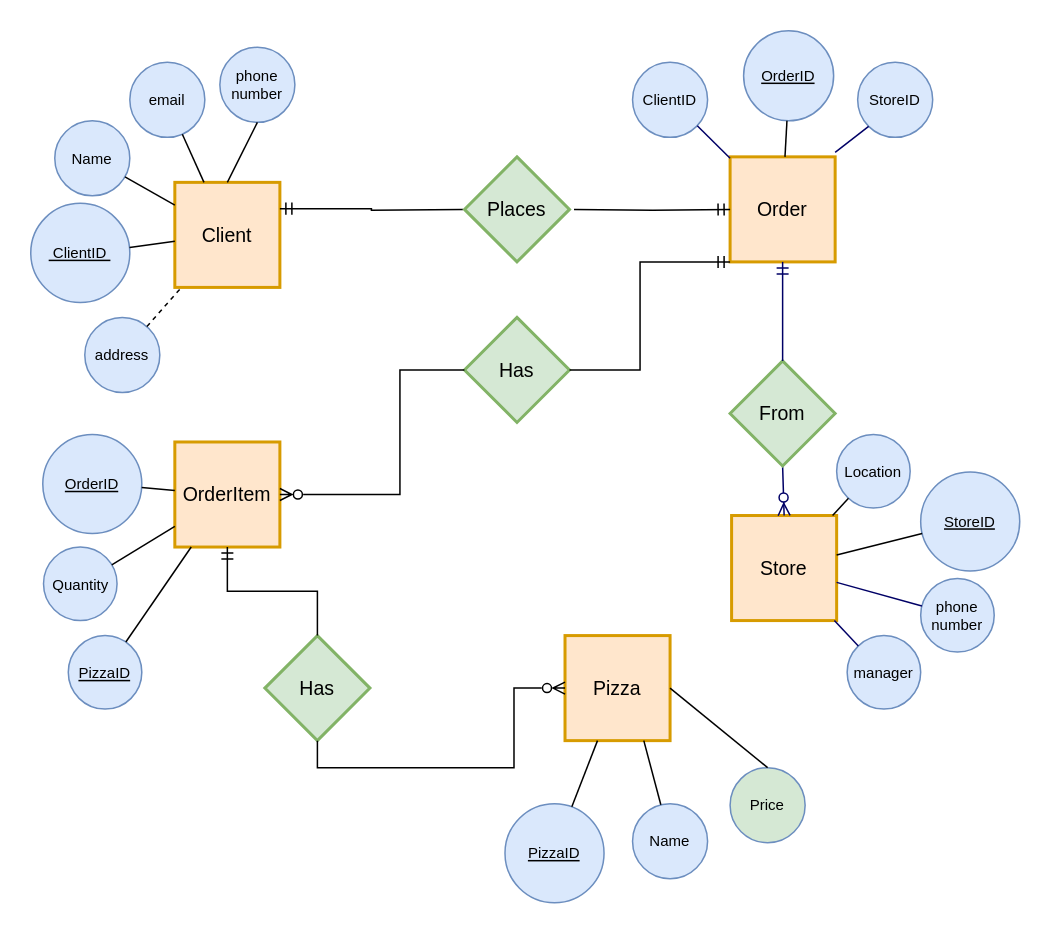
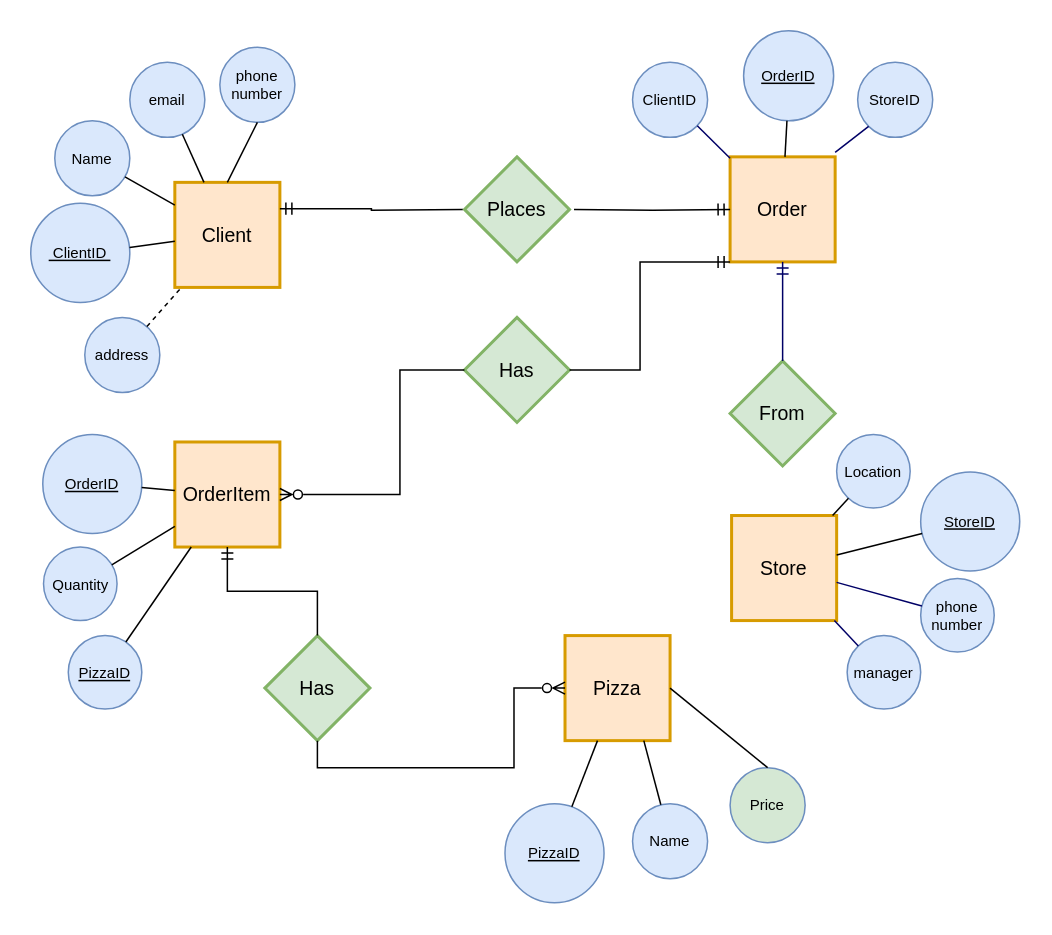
edge "From" -> "Store": removed
